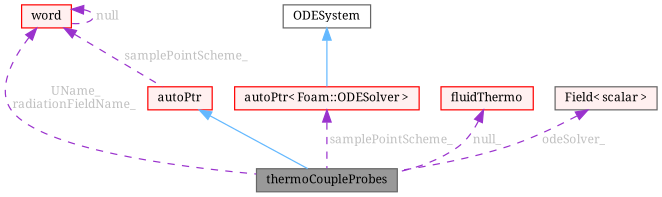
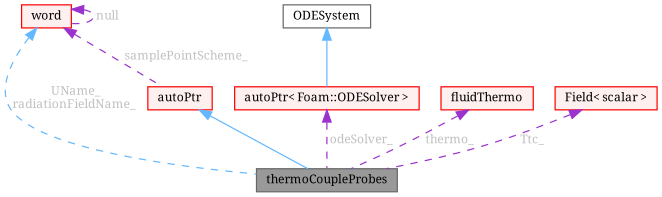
node "Field< scalar >": color gray40 -> red
edge "thermoCoupleProbes" -> "autoPtr< Foam::ODESolver >": label " samplePointScheme_" -> " odeSolver_"
edge "thermoCoupleProbes" -> "fluidThermo": label " null_" -> " thermo_"
edge "thermoCoupleProbes" -> "Field< scalar >": label " odeSolver_" -> " Ttc_"
edge "thermoCoupleProbes" -> "word": color darkorchid3 -> steelblue1
